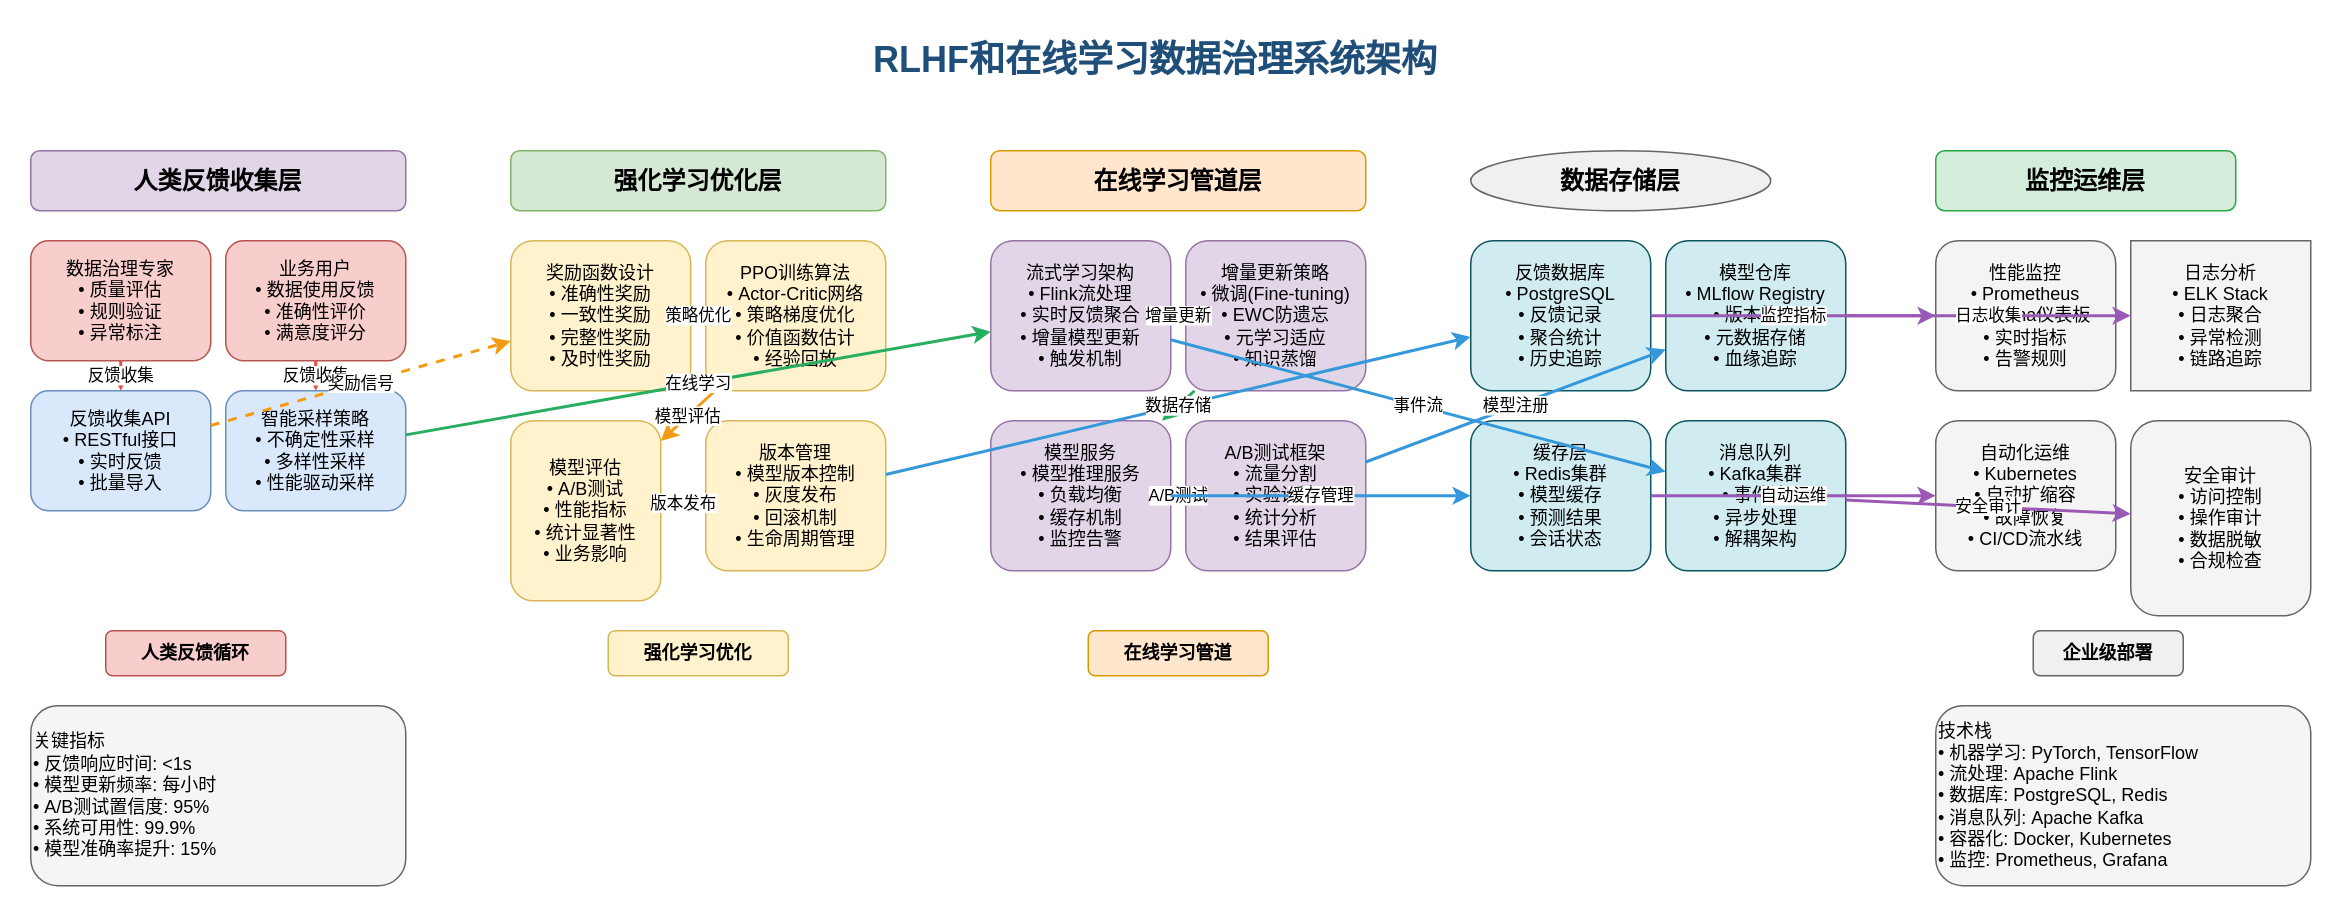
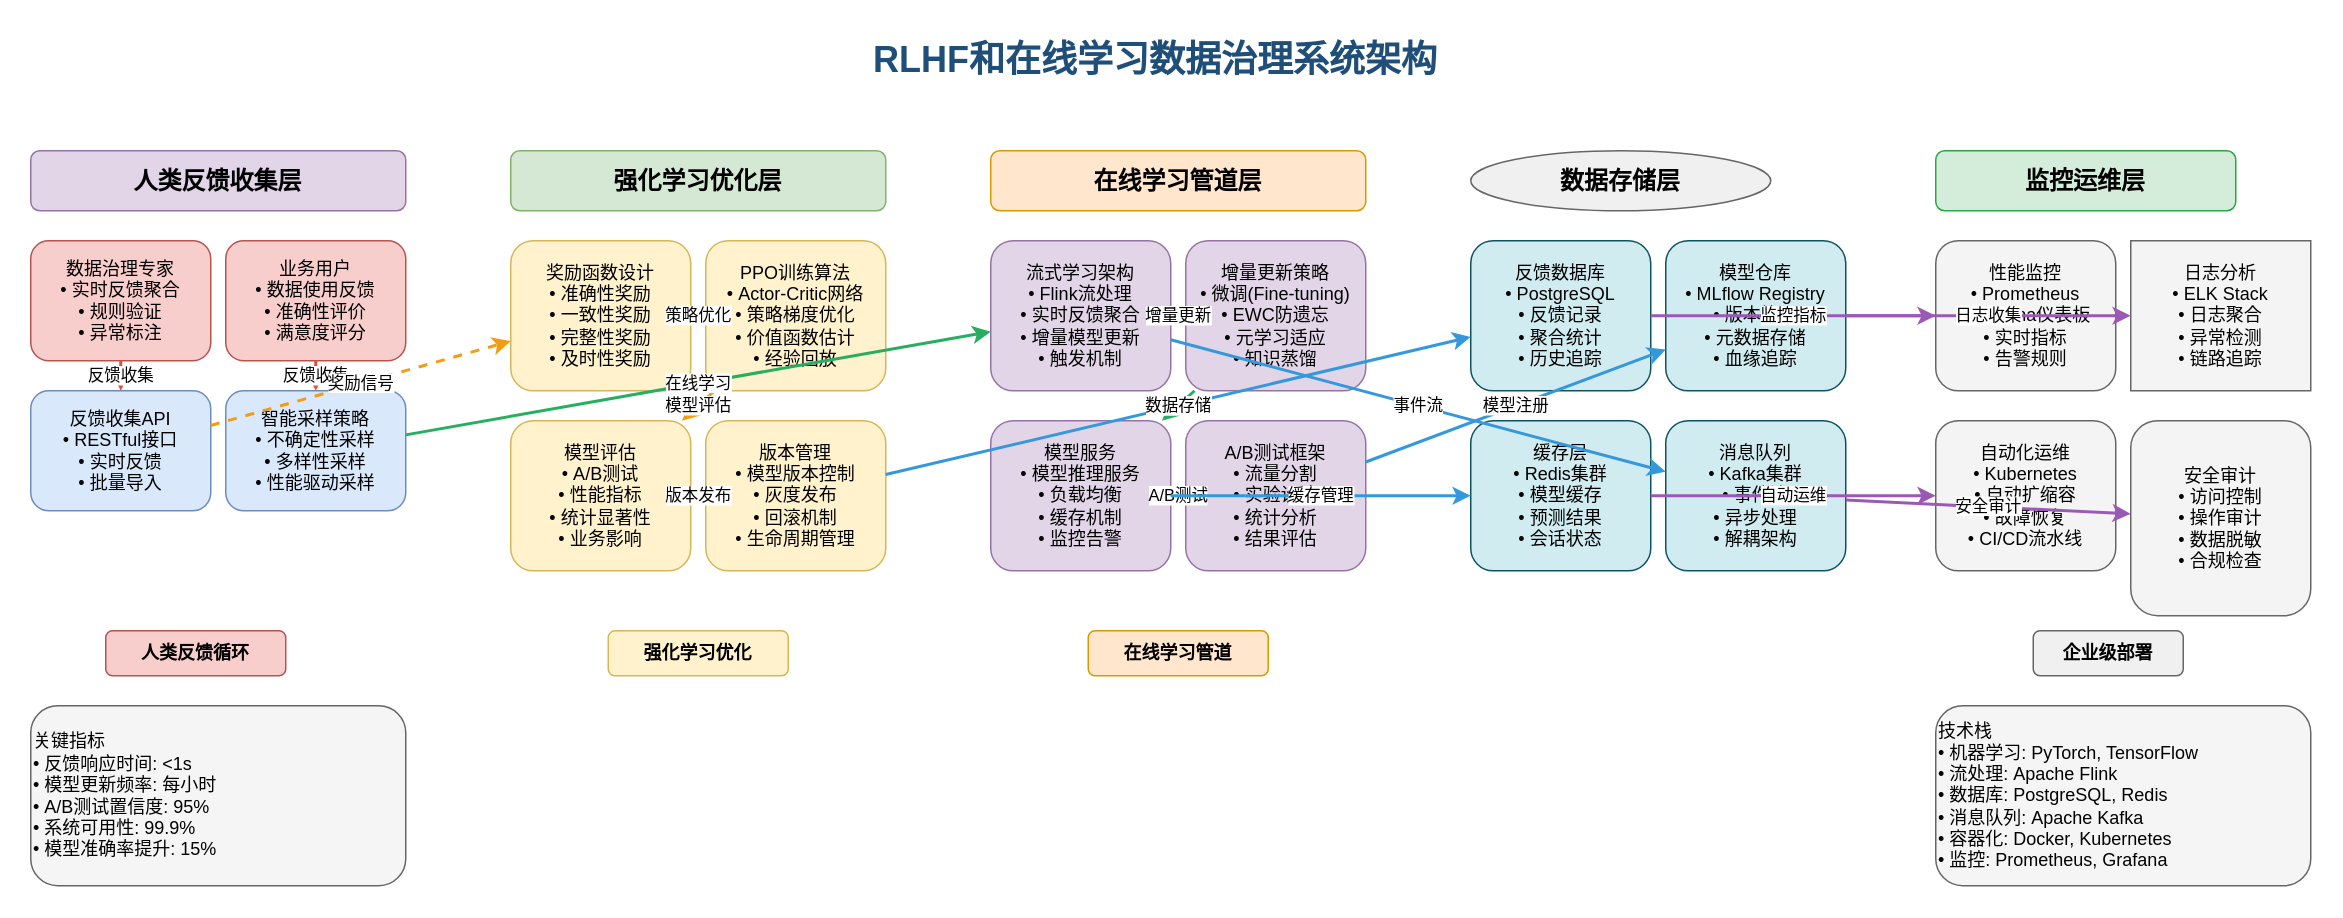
node "数据治理专家 • 质量评估 • 规则验证 • 异常标注": label "数据治理专家 • 质量评估 • 规则验证 • 异常标注" -> "数据治理专家 • 实时反馈聚合 • 规则验证 • 异常标注"
node "模型评估 • A/B测试 • 性能指标 • 统计显著性 • 业务影响": size 150x180 -> 180x150
